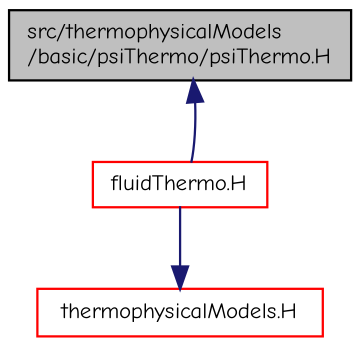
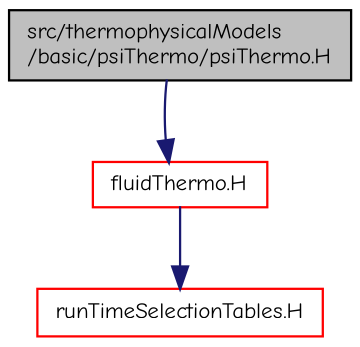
edge "fluidThermo.H" -> "src/thermophysicalModels /basic/psiThermo/psiThermo.H": reversed
node "thermophysicalModels.H": label "thermophysicalModels.H" -> "runTimeSelectionTables.H"
